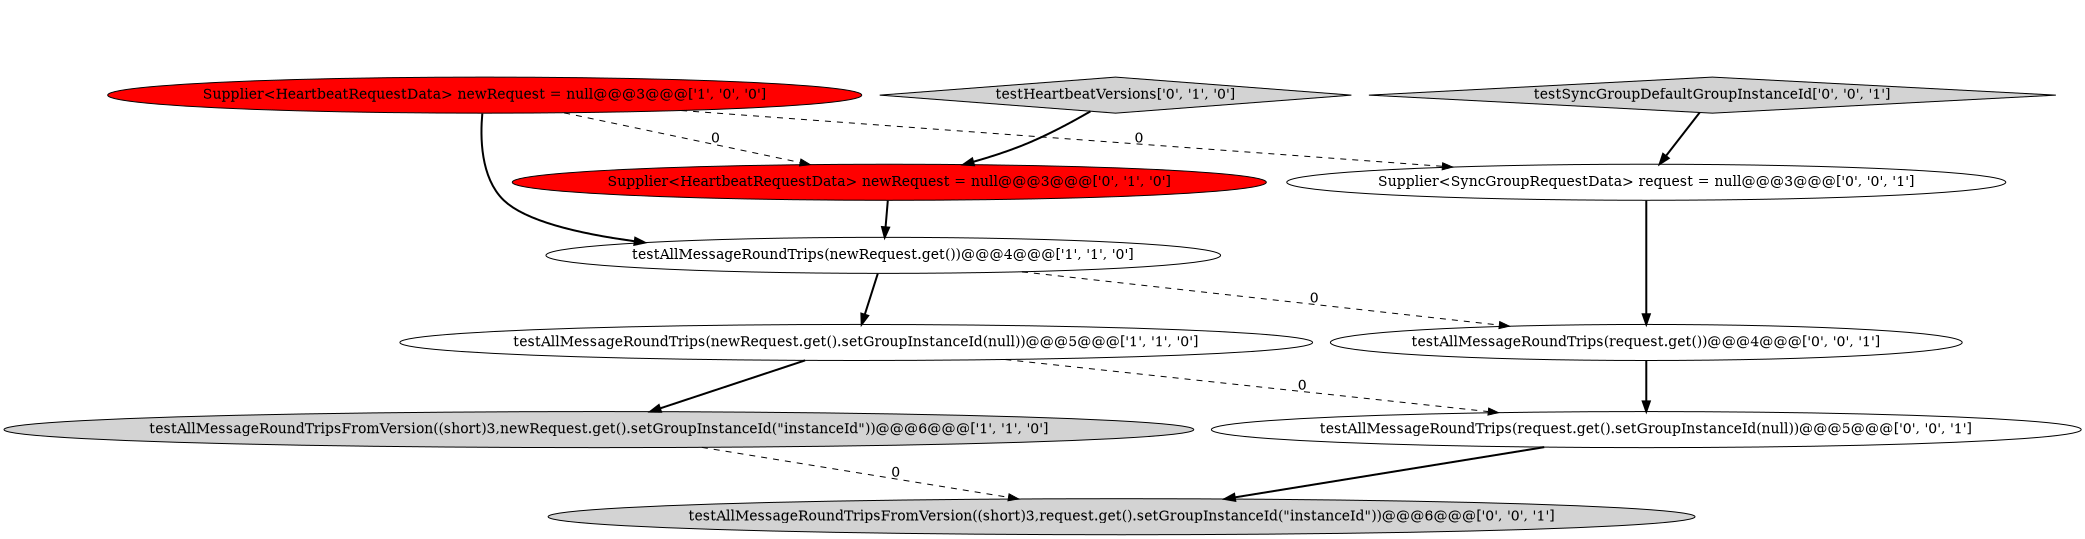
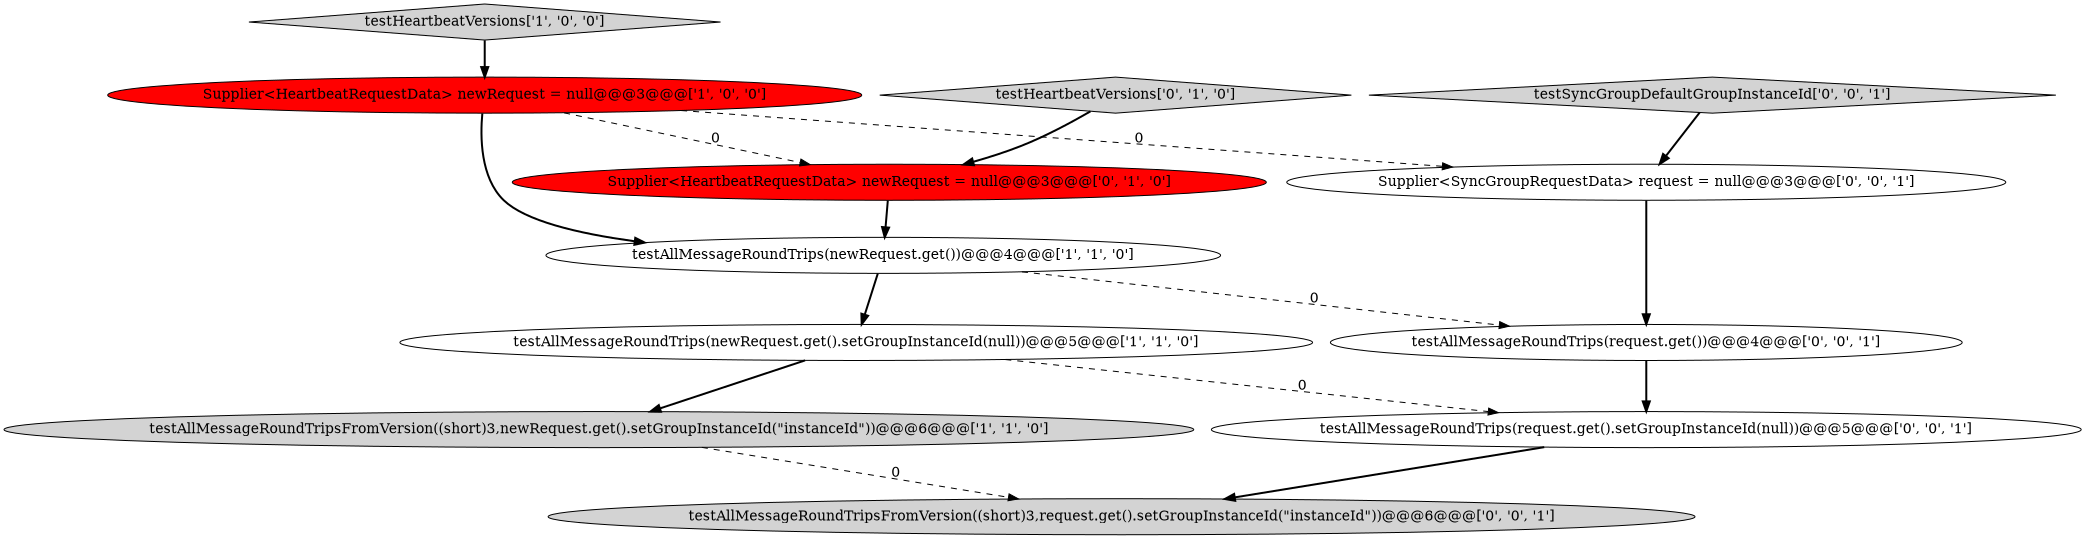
node "testHeartbeatVersions['1', '0', '0']": added
